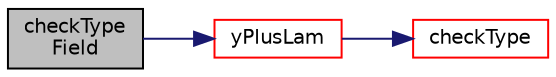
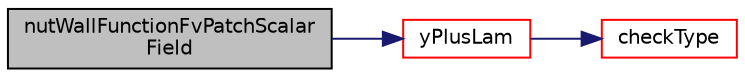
node "checkType Field": label "checkType Field" -> "nutWallFunctionFvPatchScalar Field"
